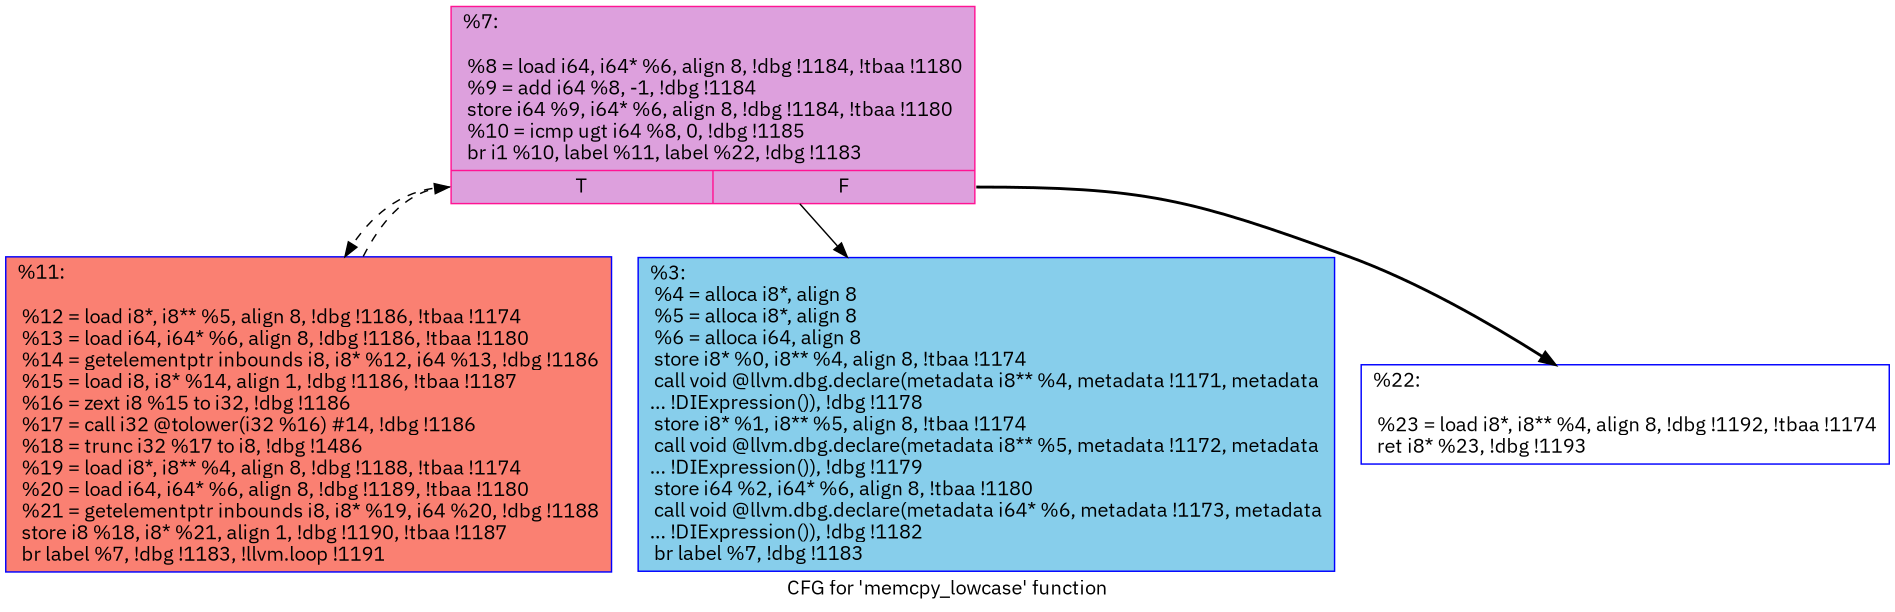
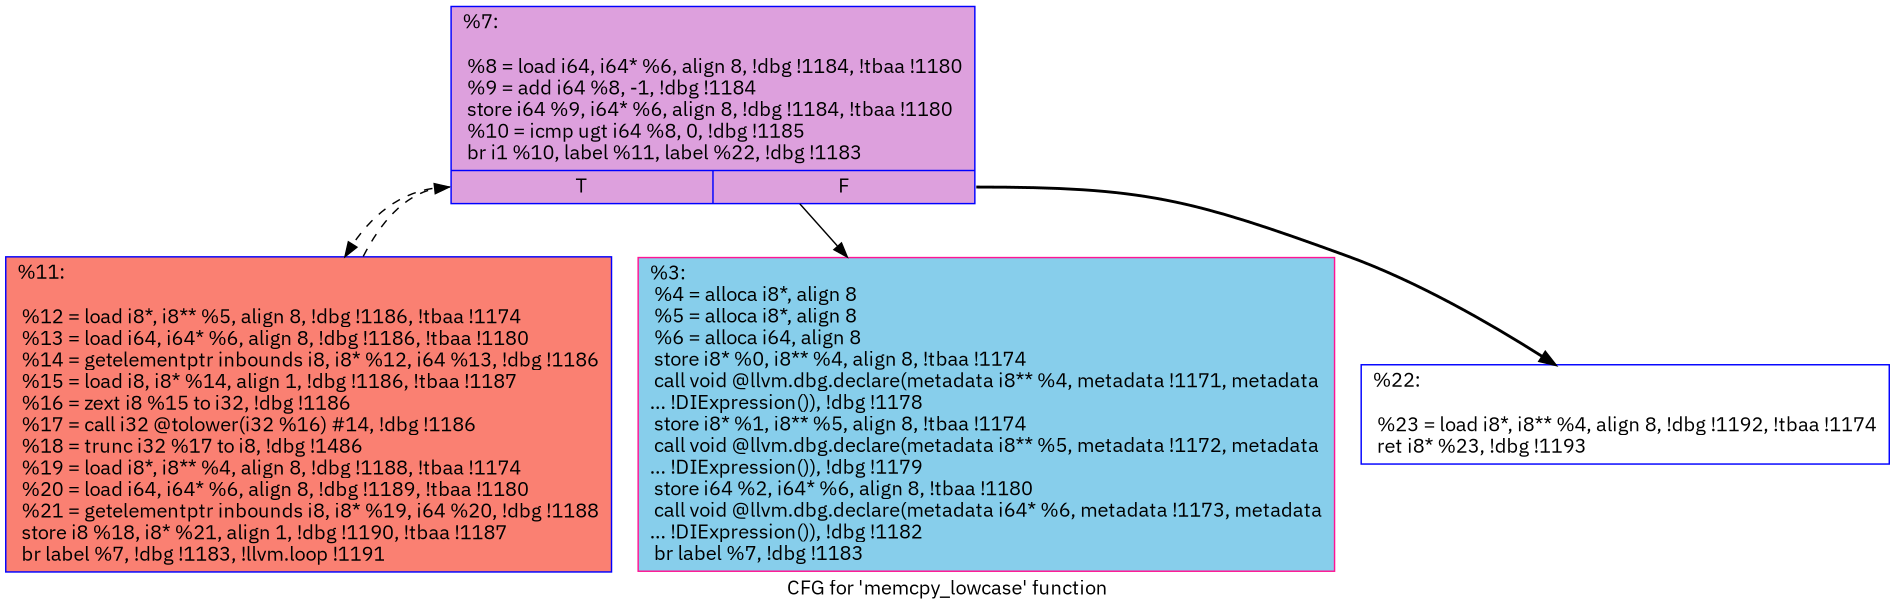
node "%7:": color deeppink -> blue
node "%3:": color blue -> deeppink
